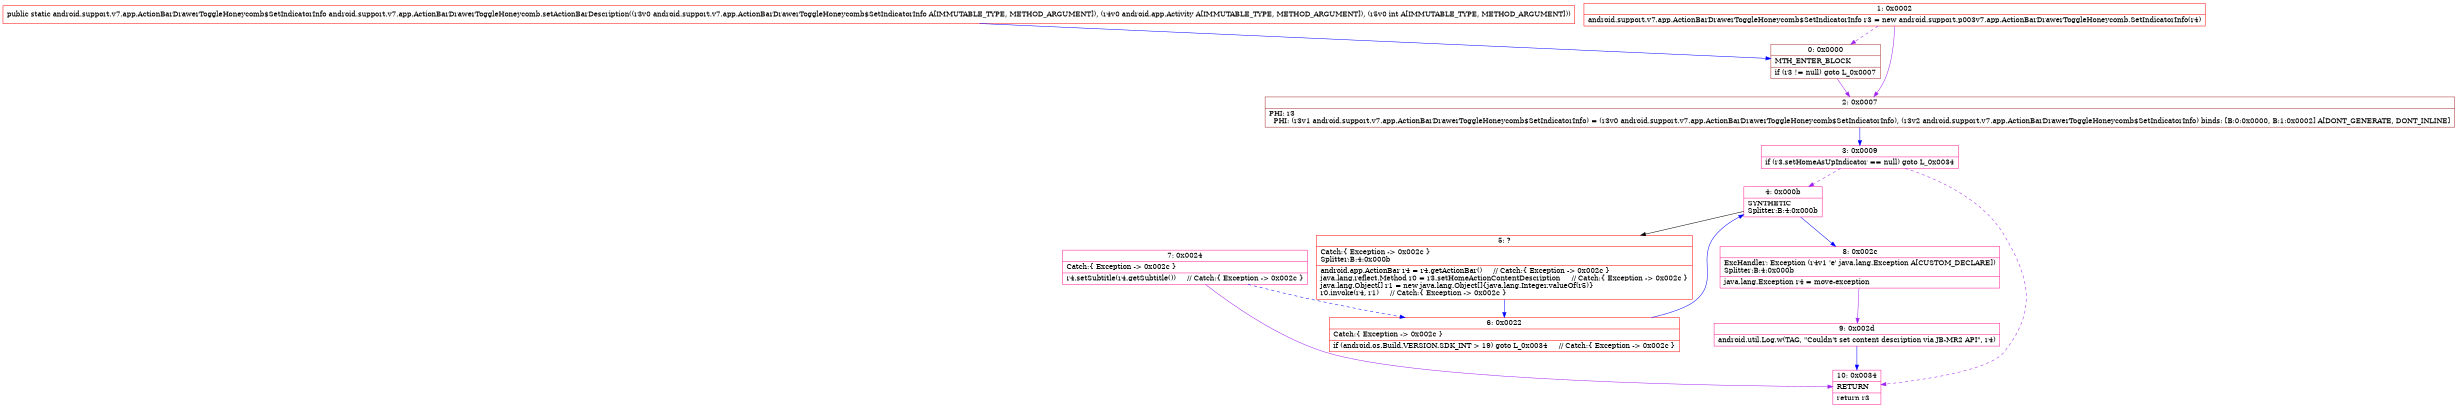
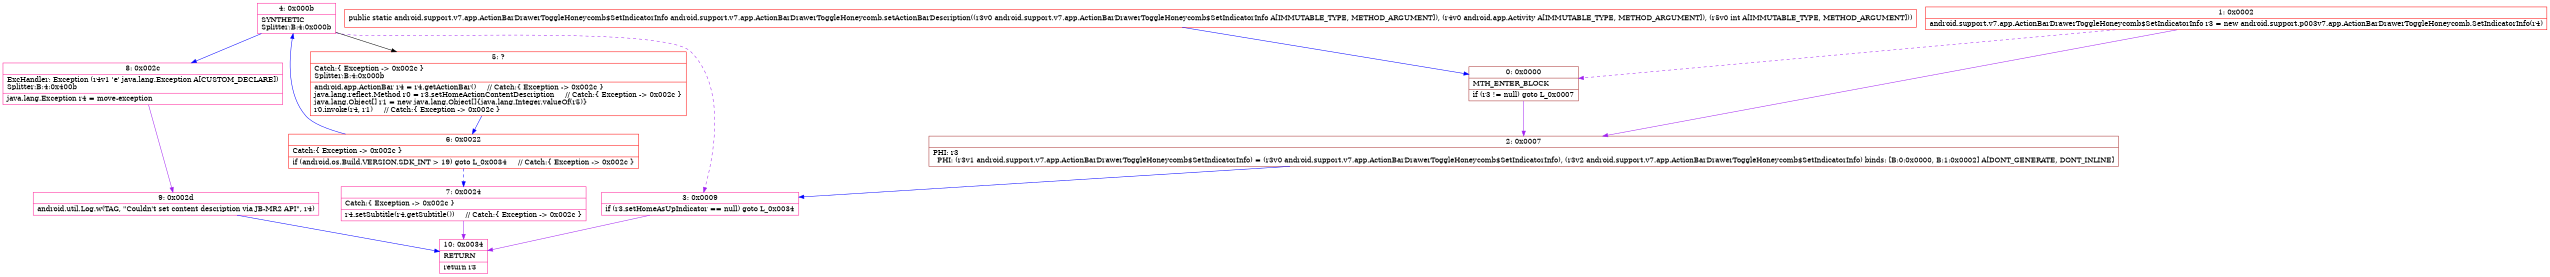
edge "3: 0x0009" -> "4: 0x000b": reversed
node "8: 0x002c": text "Splitter:B:4:0x000b" -> "Splitter:B:4:0x400b"
edge "3: 0x0009" -> "10: 0x0034": style dashed -> solid
edge "7: 0x0024" -> "6: 0x0022": reversed
